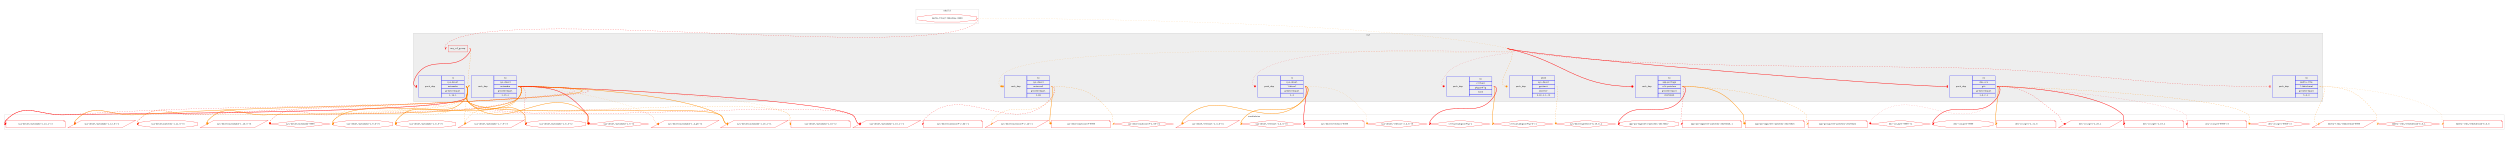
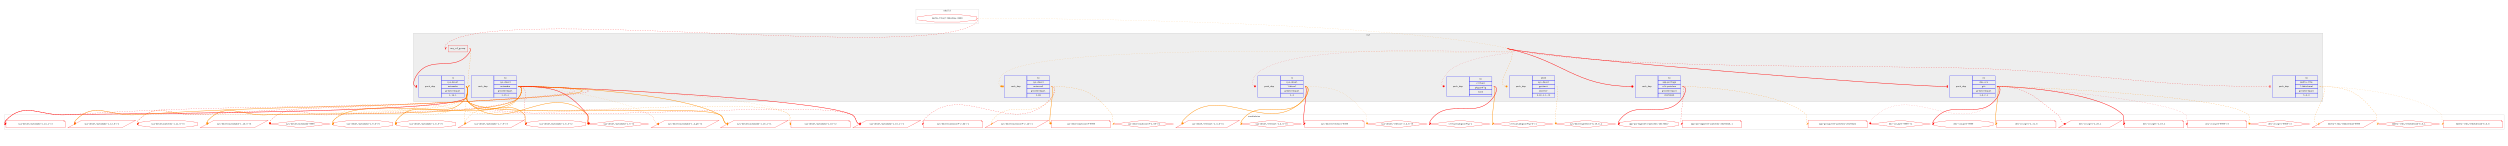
node "app-portage/elt-patches-20170815": removed
